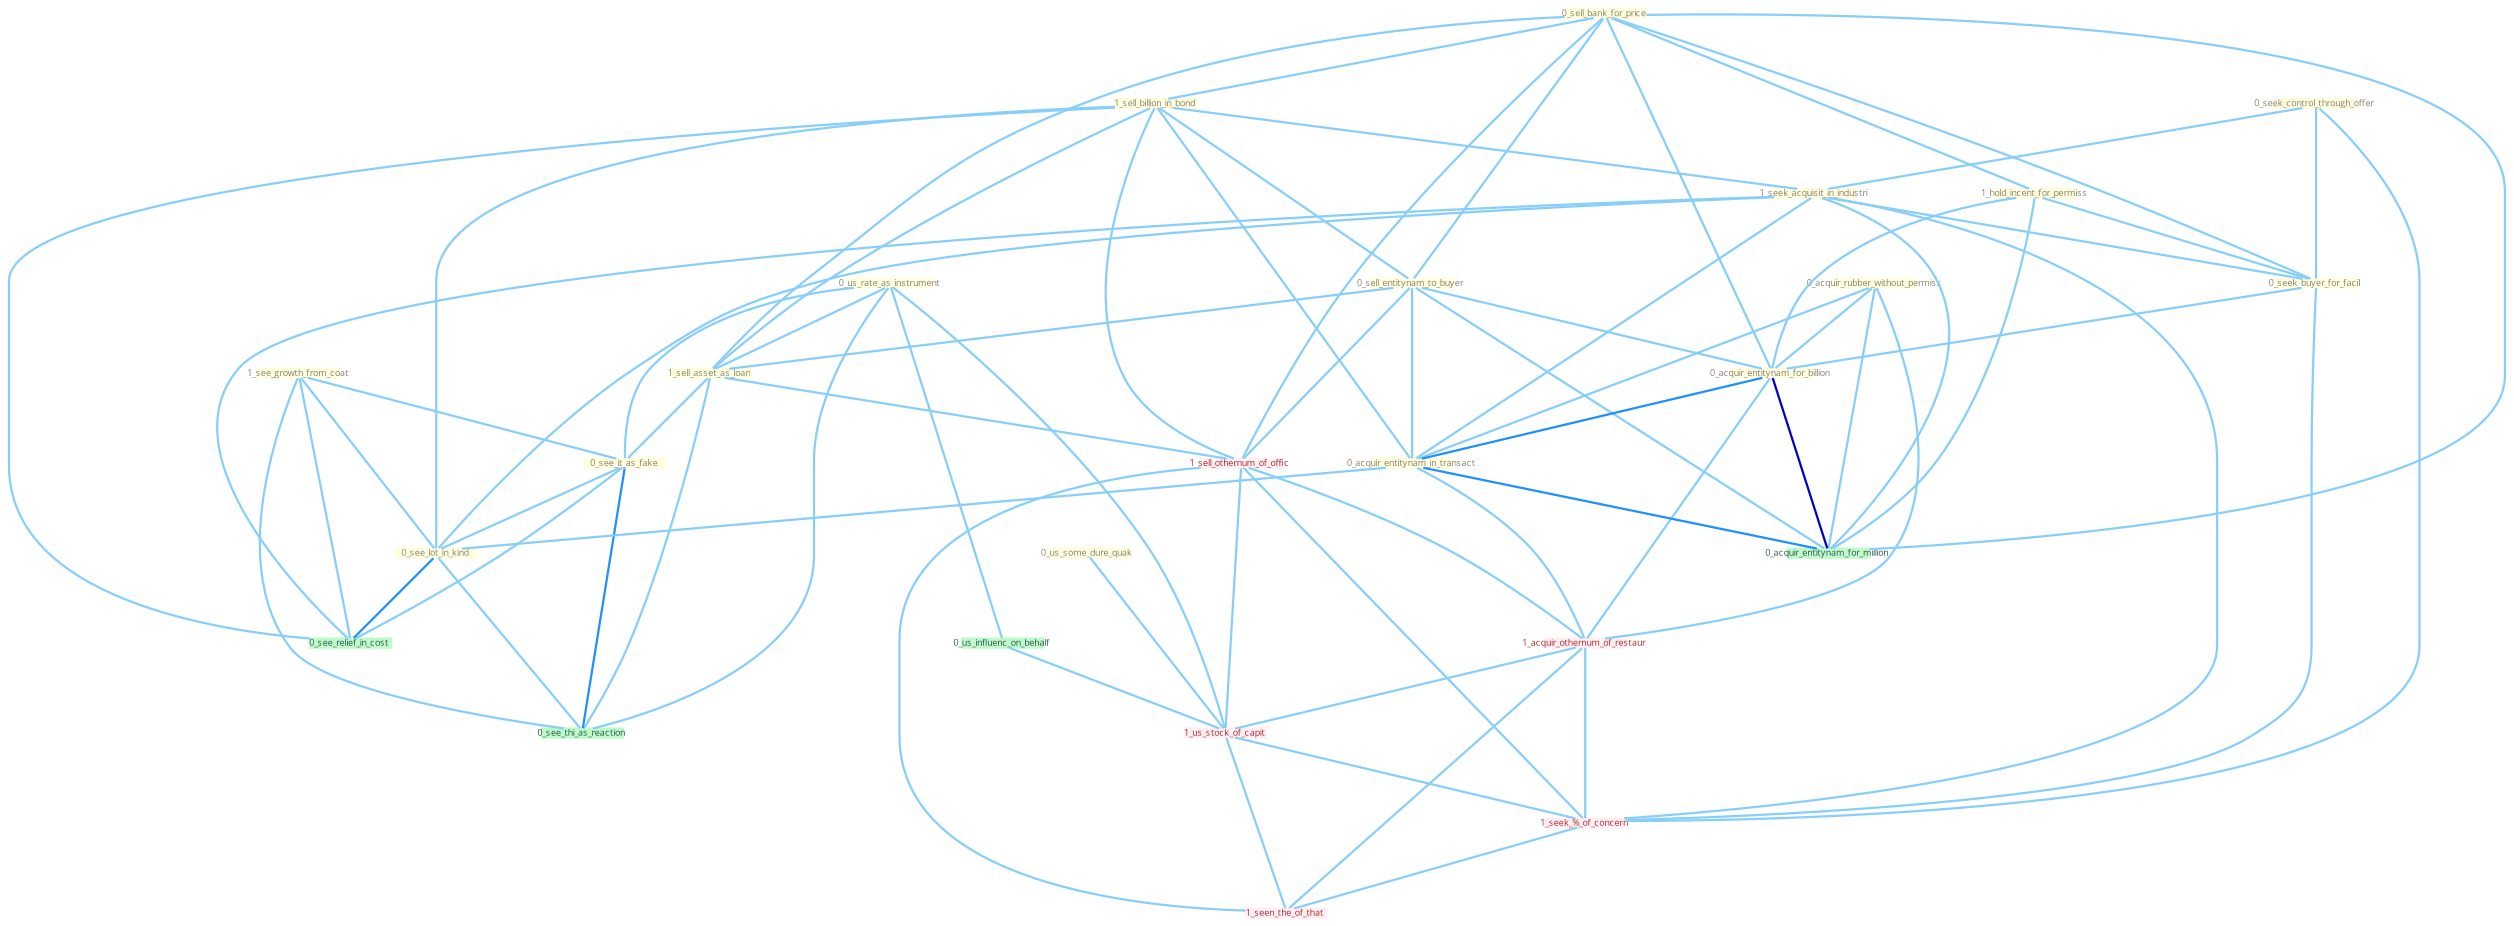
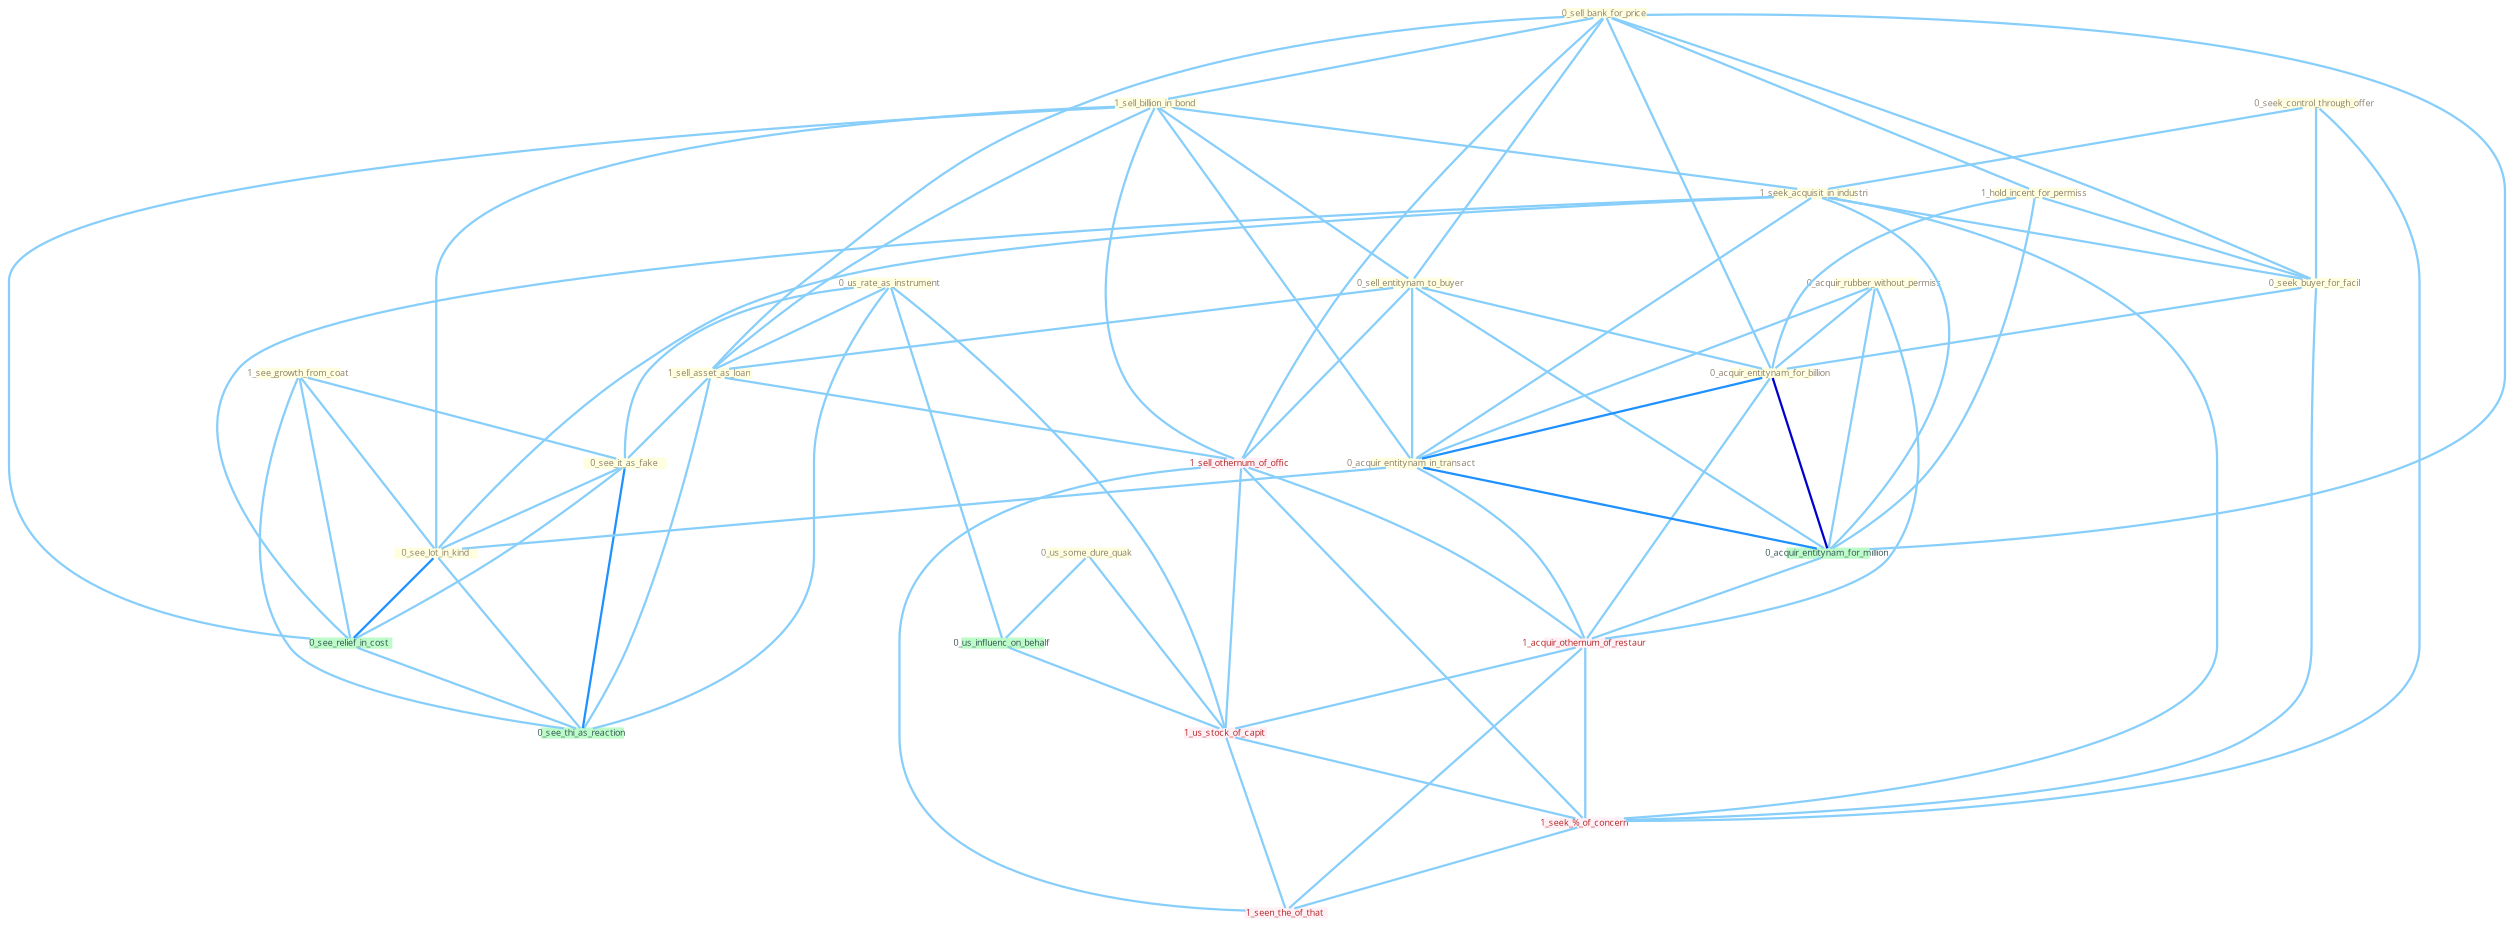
edge "0_us_some_dure_quak" -- "0_us_influenc_on_behalf": added
edge "0_acquir_entitynam_for_million" -- "1_acquir_othernum_of_restaur": added
edge "0_see_relief_in_cost" -- "0_see_thi_as_reaction": added
